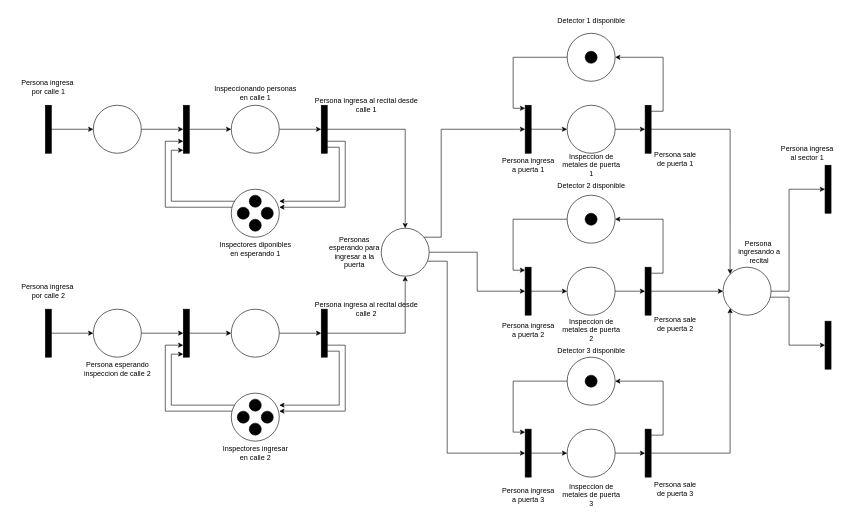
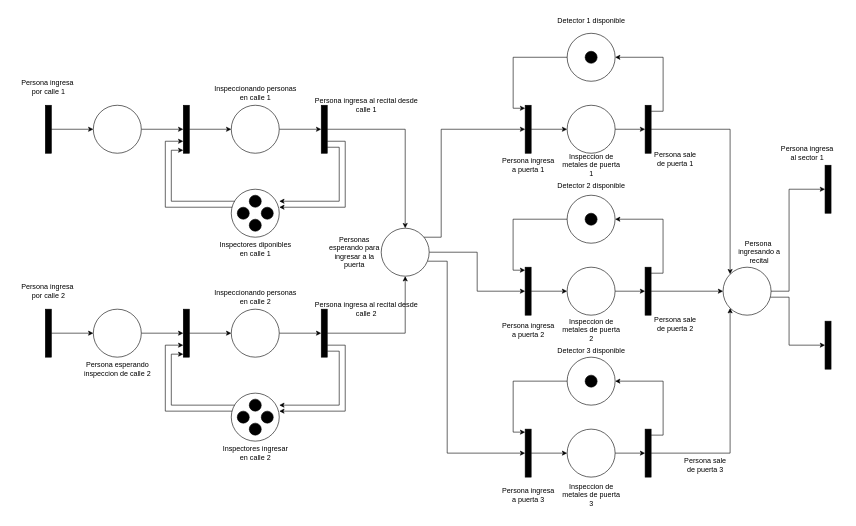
node "Inspectores diponibles en esperando 1": label "Inspectores diponibles en esperando 1" -> "Inspectores diponibles en calle 1"
node "Inspeccionando personas en calle 2": added
node "Persona sale de puerta 3": moved (675, 489) -> (705, 465)
